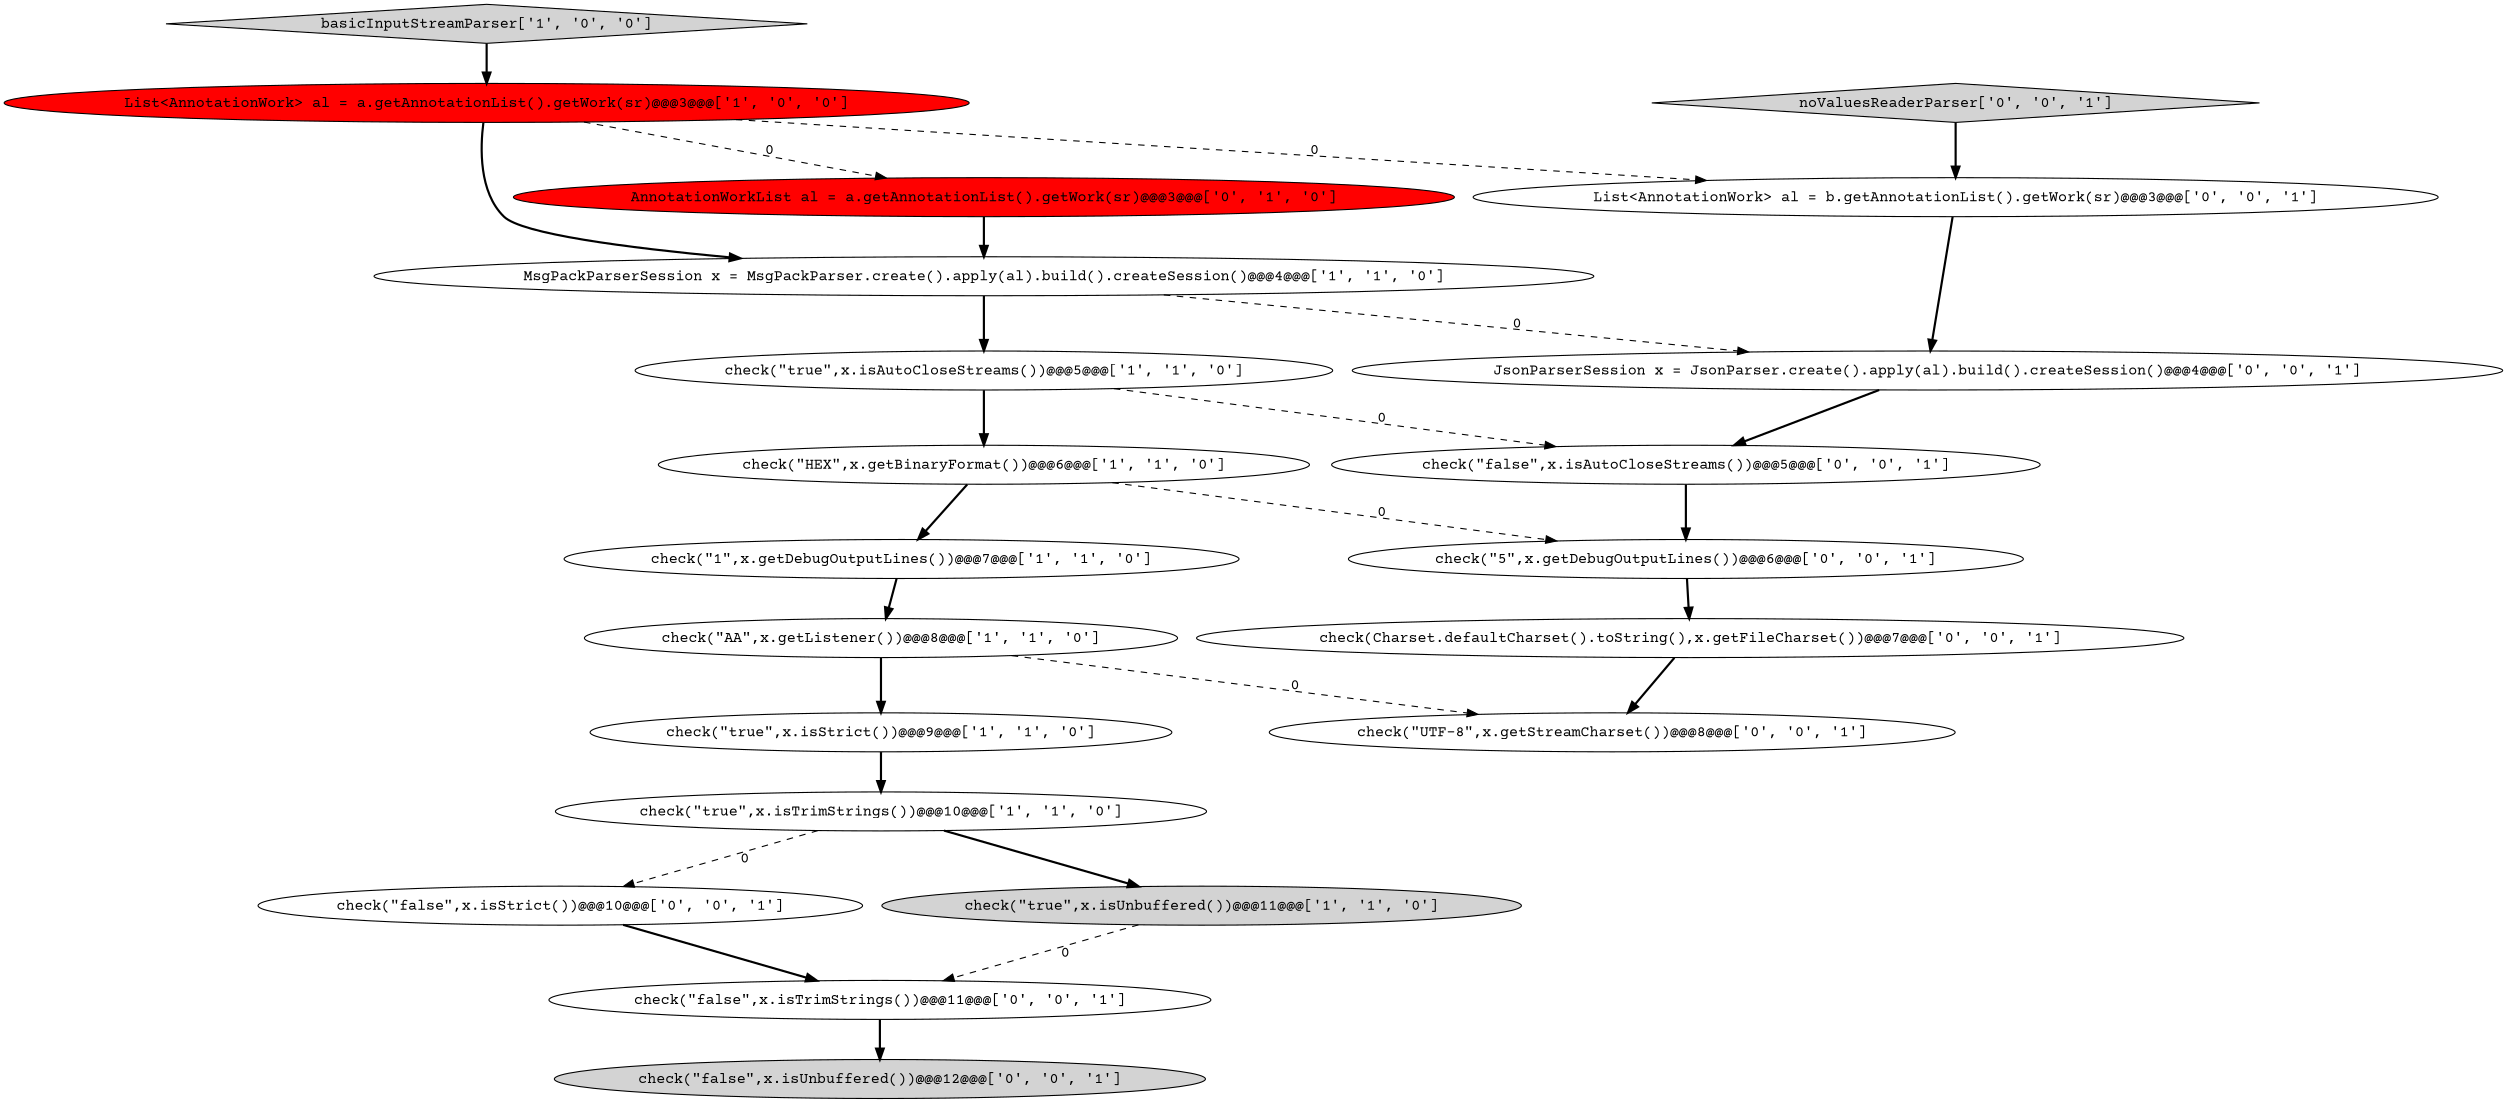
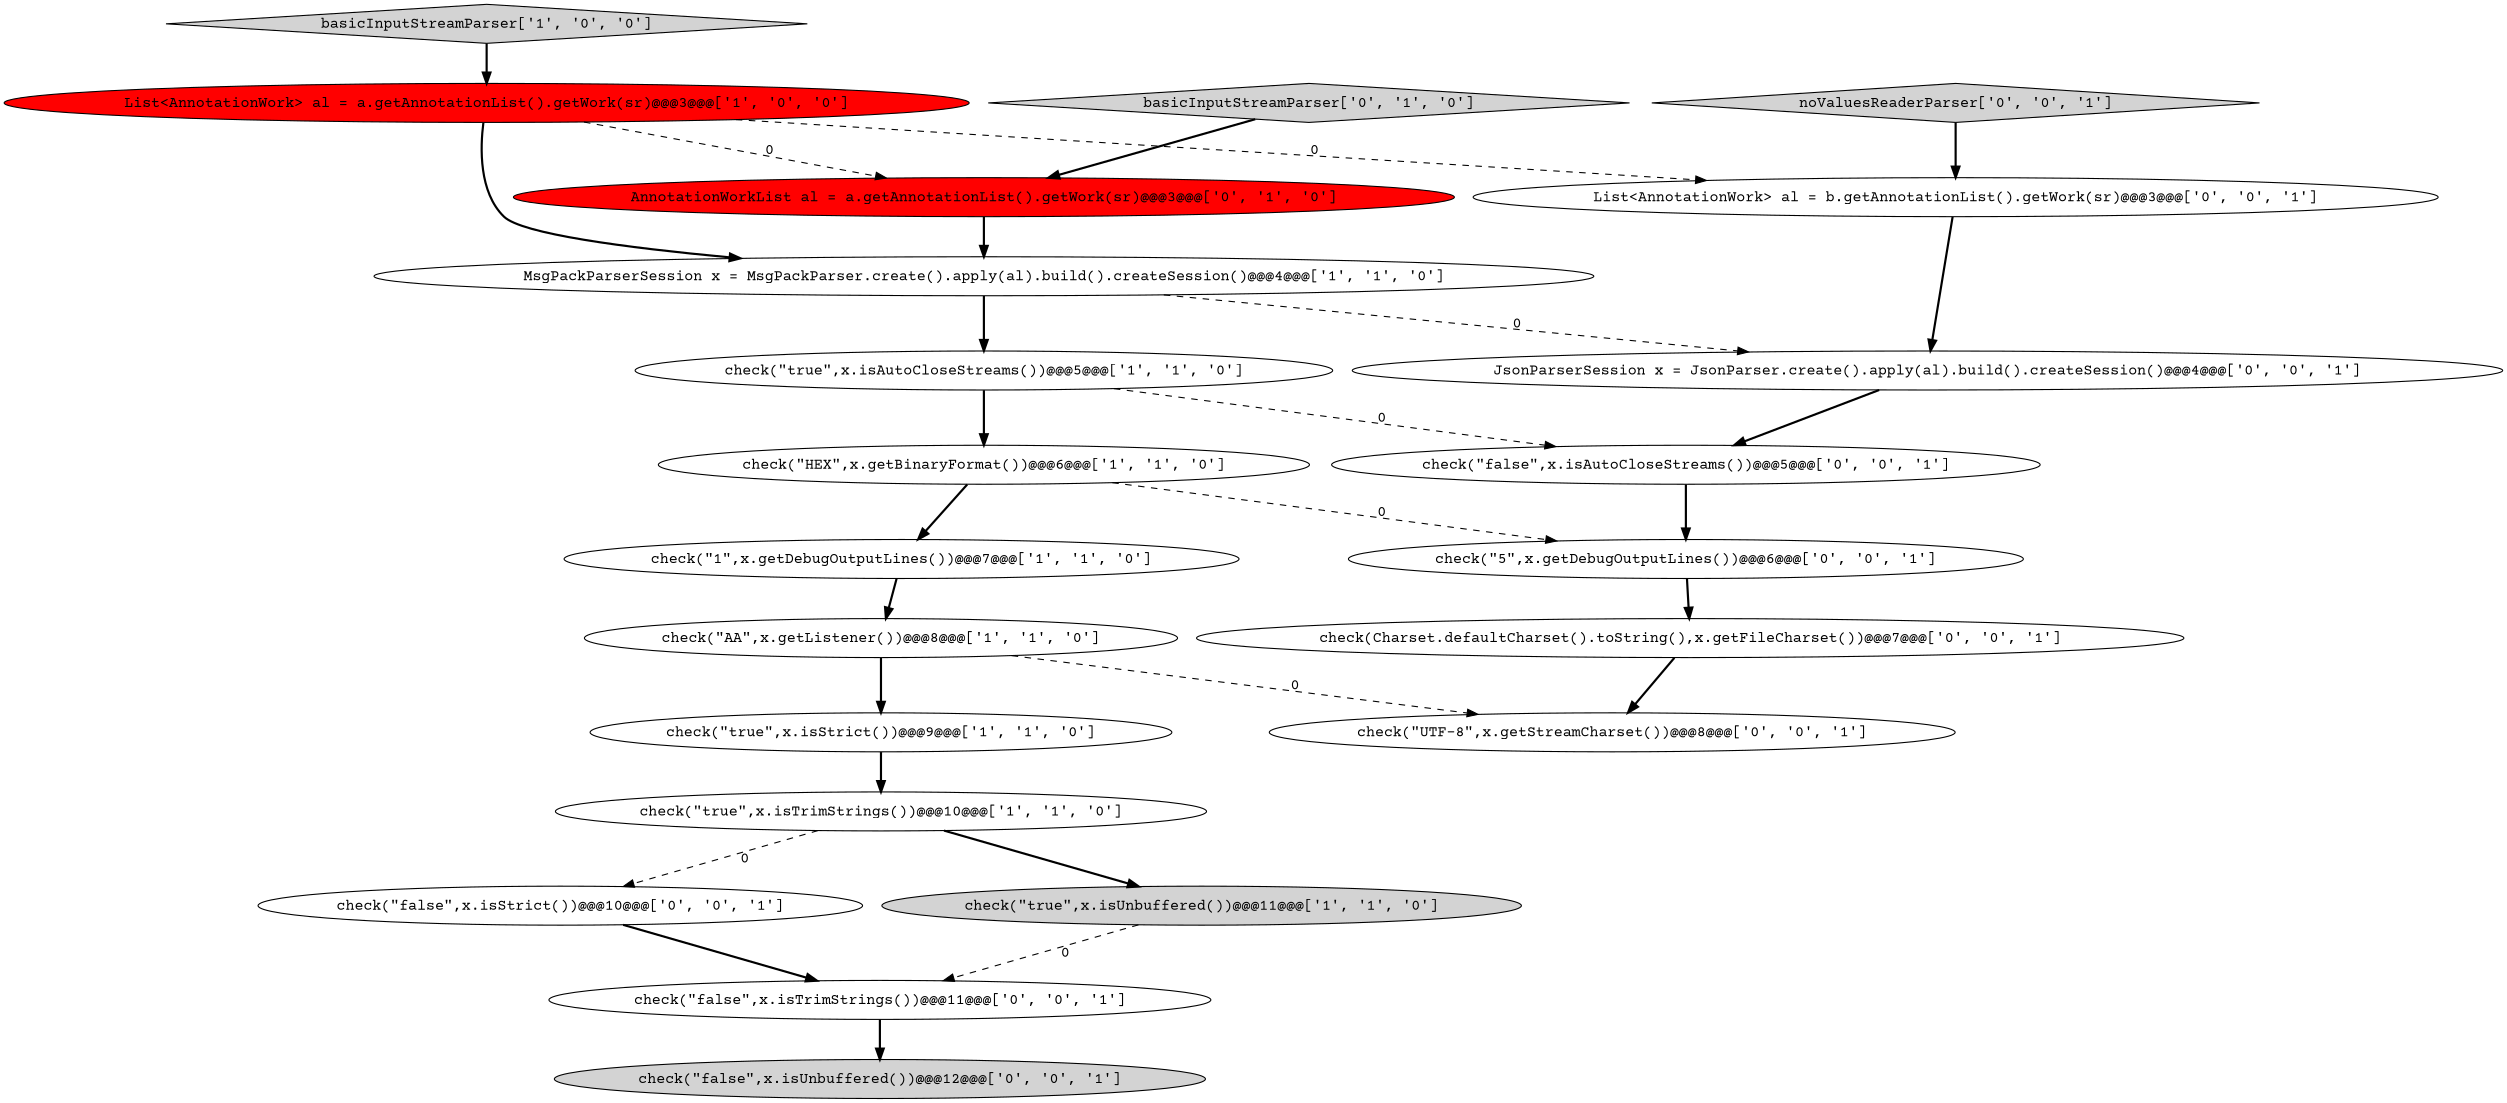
node "basicInputStreamParser['0', '1', '0']": added
